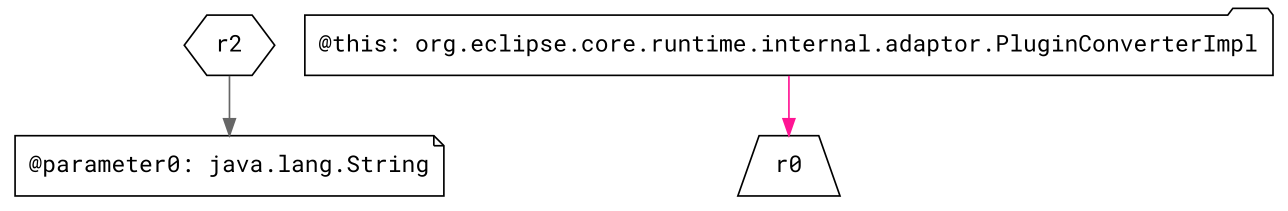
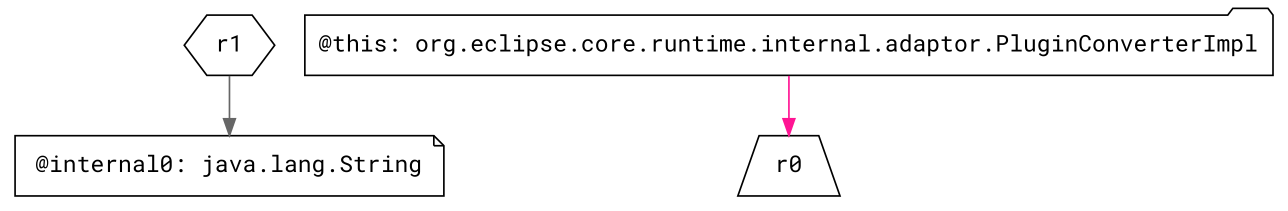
node "r2": label "r2" -> "r1"
node "@parameter0: java.lang.String": label "@parameter0: java.lang.String" -> "@internal0: java.lang.String"
